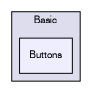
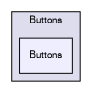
cluster "Basic": label "Basic" -> "Buttons"
